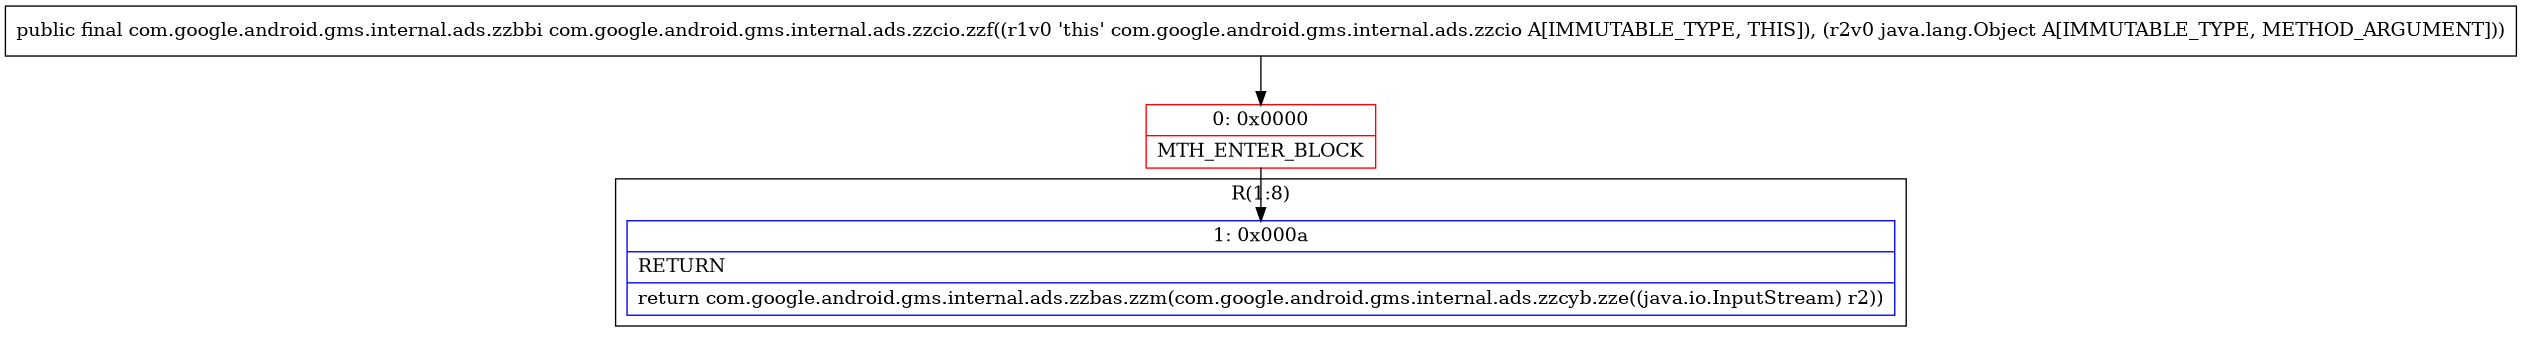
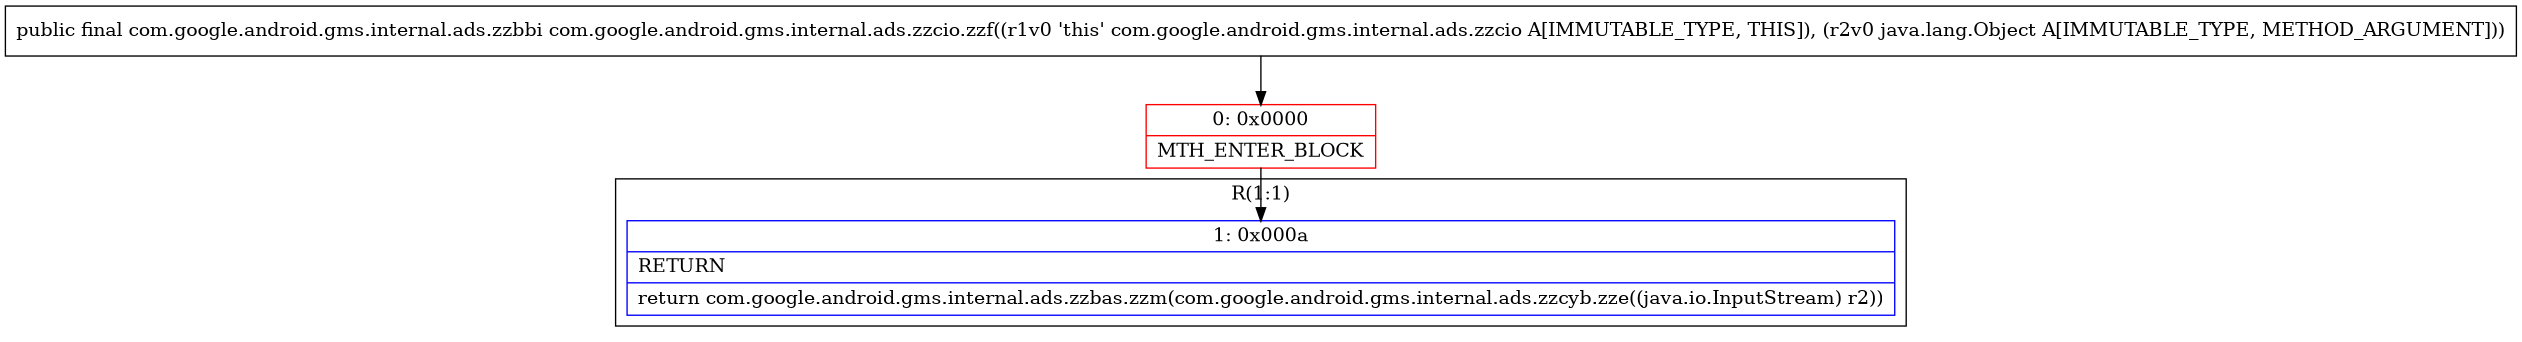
cluster "R(1:8)": label "R(1:8)" -> "R(1:1)"
